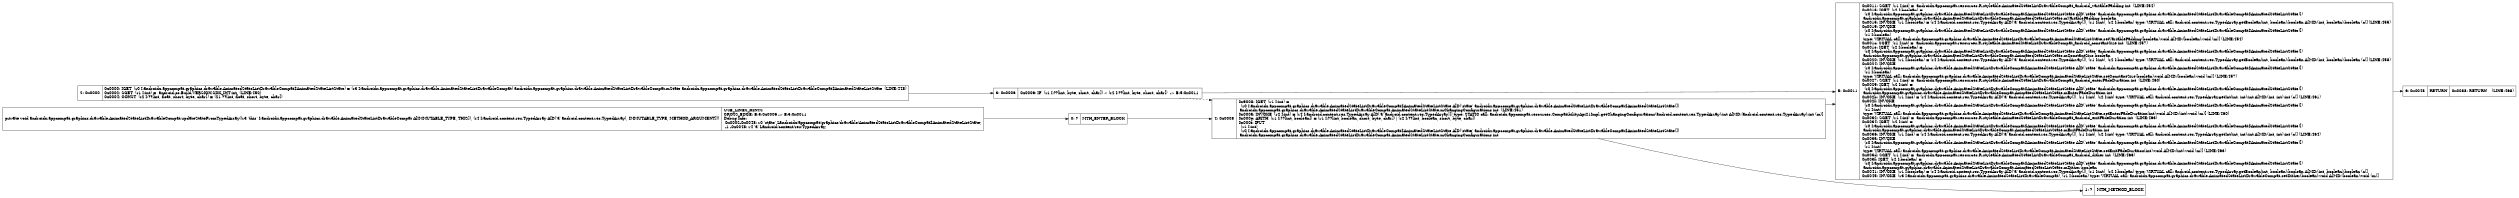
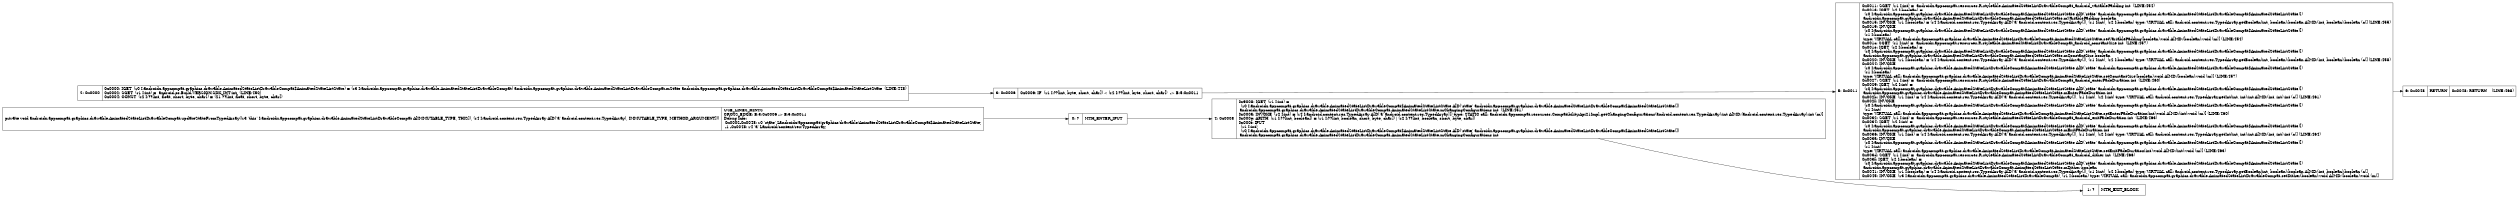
node "6: 0x0048": text "0x0088: RETURN    (LINE:468)" -> "0x0048: RETURN    (LINE:468)"
edge "3: 0x0006" -> "4: 0x0008": removed
edge "4: 0x0008" -> "5: 0x0011": removed
node "0: ?": text "MTH_ENTER_BLOCK" -> "MTH_ENTER_IPUT"
node "1: ?": text "MTH_METHOD_BLOCK" -> "MTH_EXIT_BLOCK"
